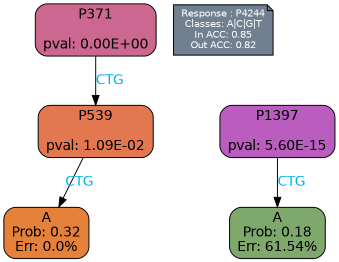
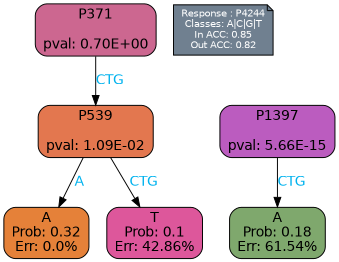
node "P371 pval: 0.00E+00": label "P371 pval: 0.00E+00" -> "P371 pval: 0.70E+00"
node "P1397 pval: 5.60E-15": label "P1397 pval: 5.60E-15" -> "P1397 pval: 5.66E-15"
edge "P539 pval: 1.09E-02" -> "A Prob: 0.32 Err: 0.0%": label "CTG" -> "A"
node "T Prob: 0.1 Err: 42.86%": added
